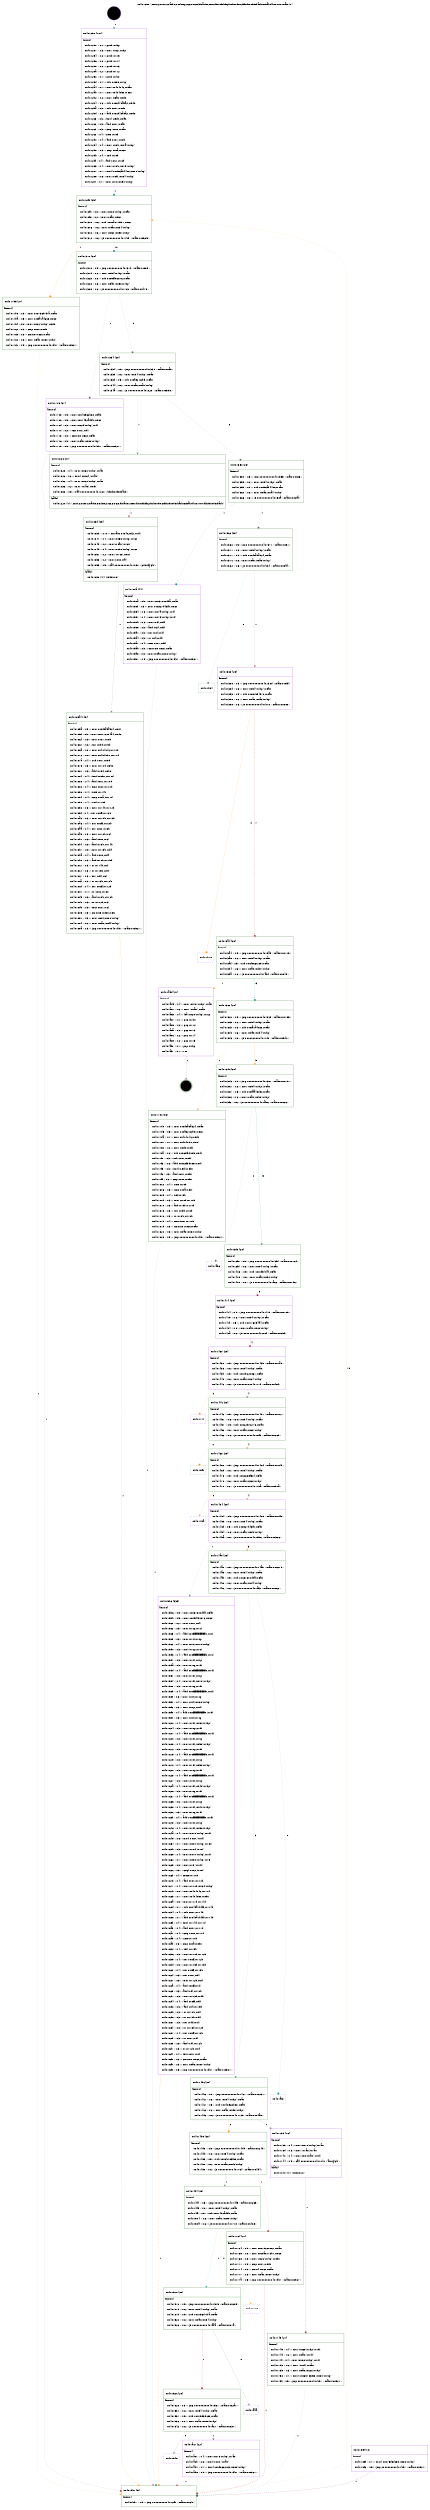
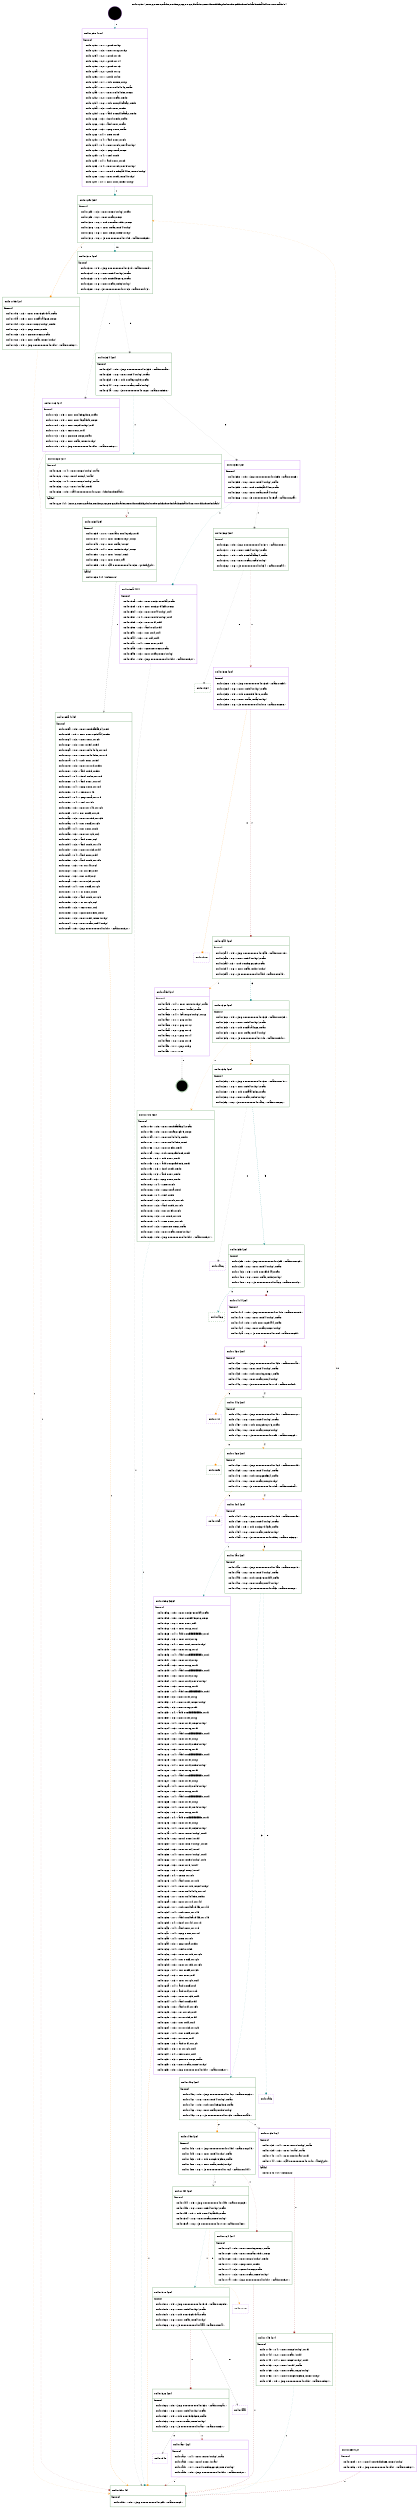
node "0x401350 [28]": color darkgreen -> purple
node "0x401a66": added
